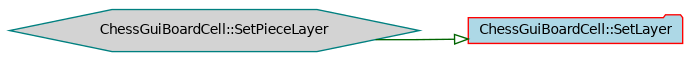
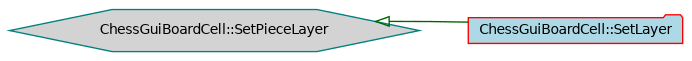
edge "ChessGuiBoardCell::SetPieceLayer" -> "ChessGuiBoardCell::SetLayer": reversed
